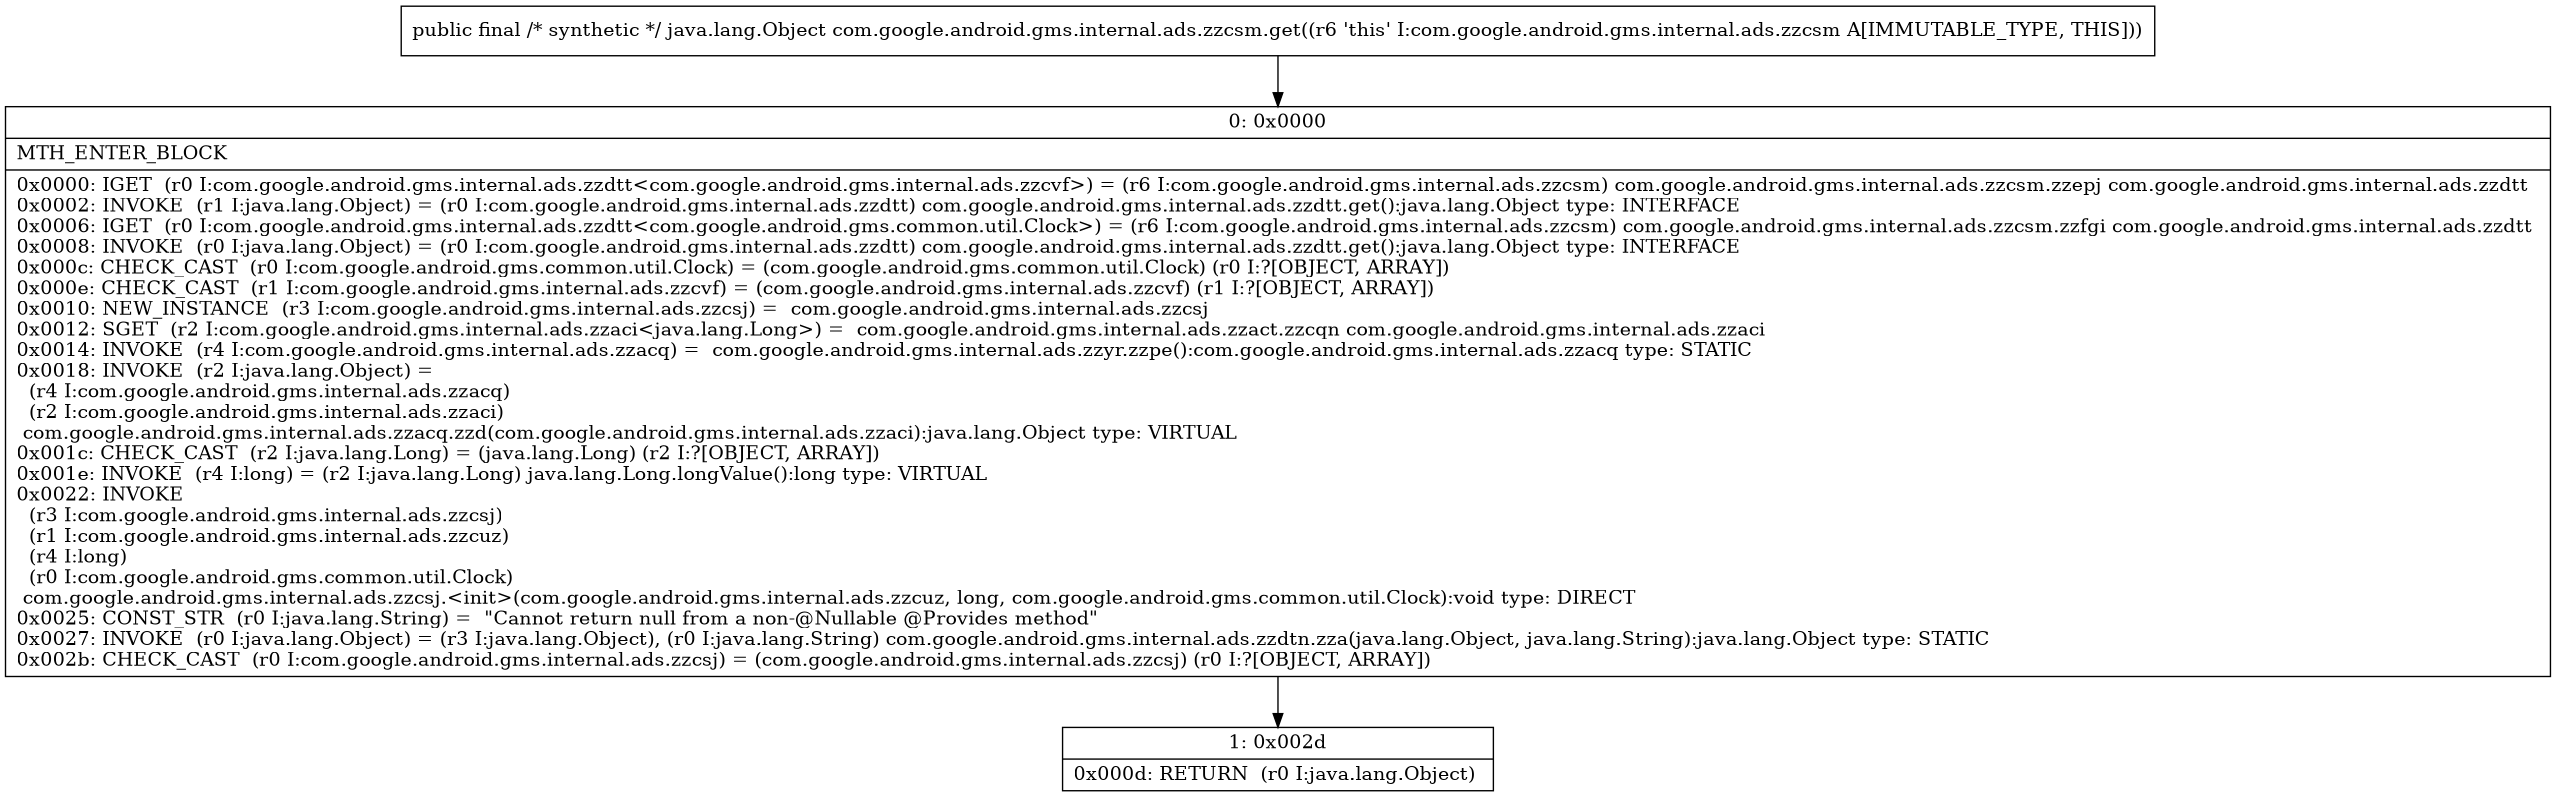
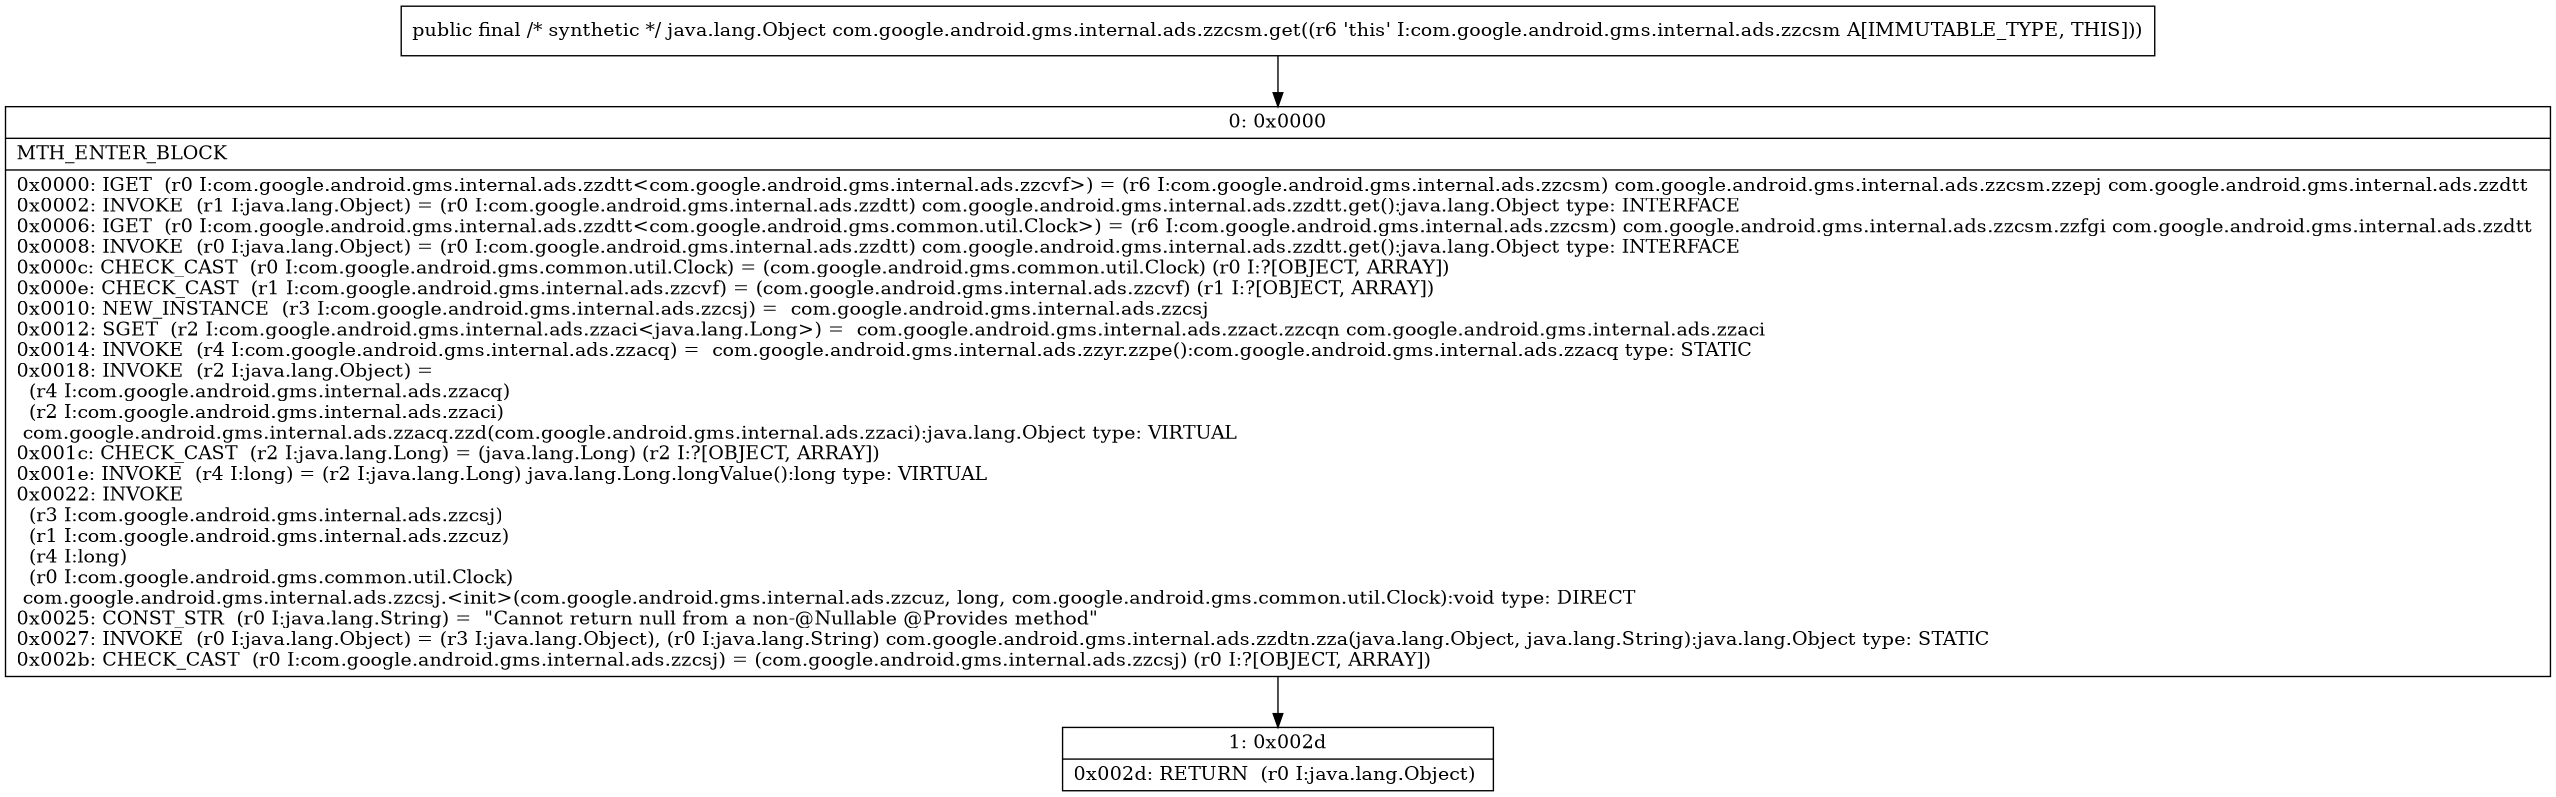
node "1: 0x002d": text "0x000d: RETURN  (r0 I:java.lang.Object)" -> "0x002d: RETURN  (r0 I:java.lang.Object)"
